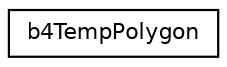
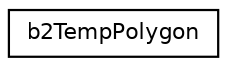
node "b4TempPolygon": label "b4TempPolygon" -> "b2TempPolygon"
